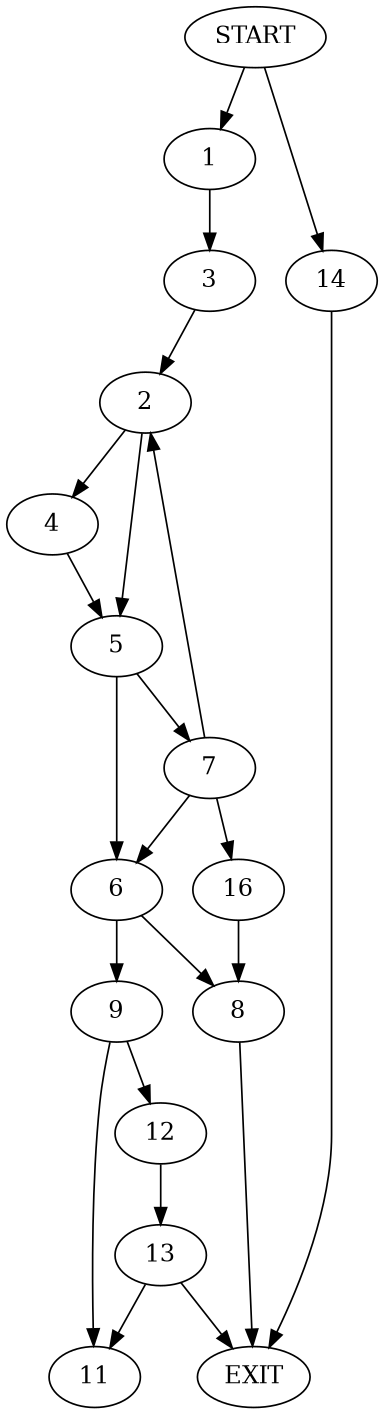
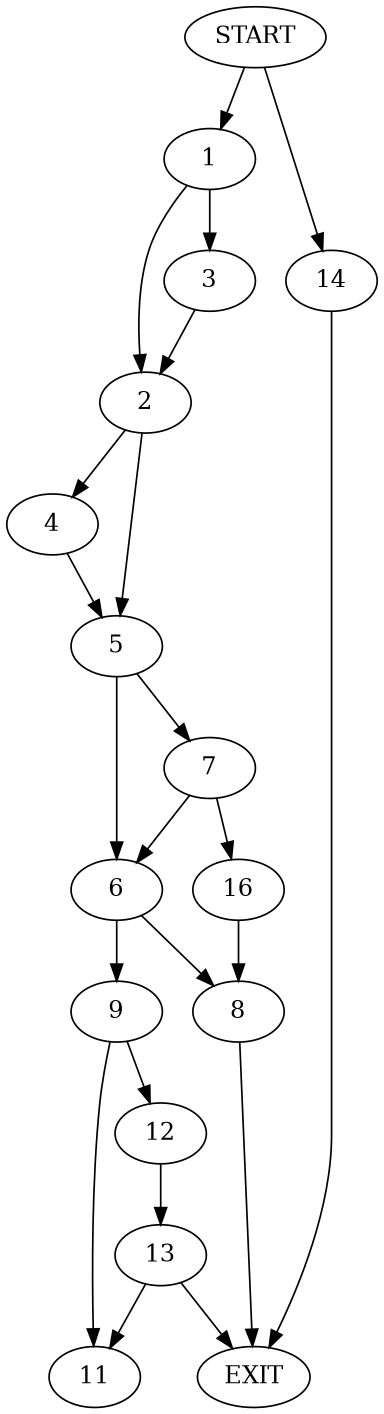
edge "7" -> "2": now "1" -> "2"
